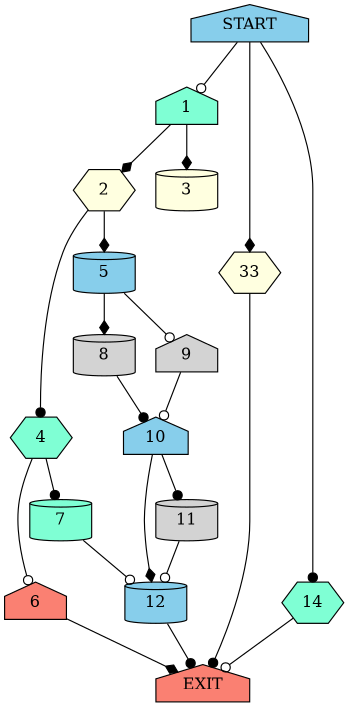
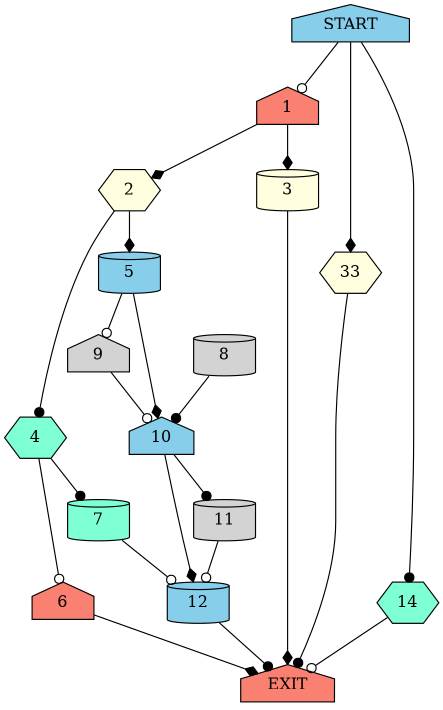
node "1": fillcolor aquamarine -> salmon
edge "5" -> "8": now "5" -> "10"
edge "3" -> "EXIT": added
